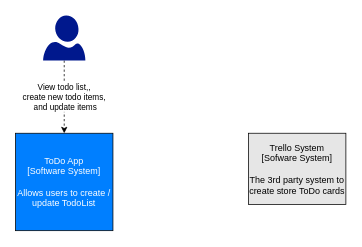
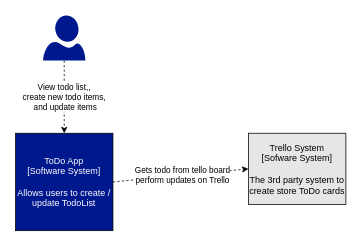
edge "ToDo App [Software System] Allows users to create / update TodoList" -> "Trello System [Sofware System] The 3rd party system to create store ToDo cards": added, label "Gets todo from tello board perform updates on Trello"
node "ToDo App [Software System] Allows users to create / update TodoList": fillcolor #007fff -> #00188d
